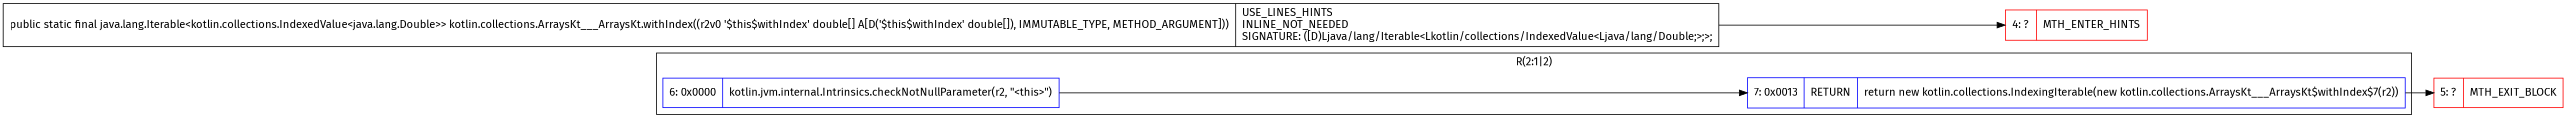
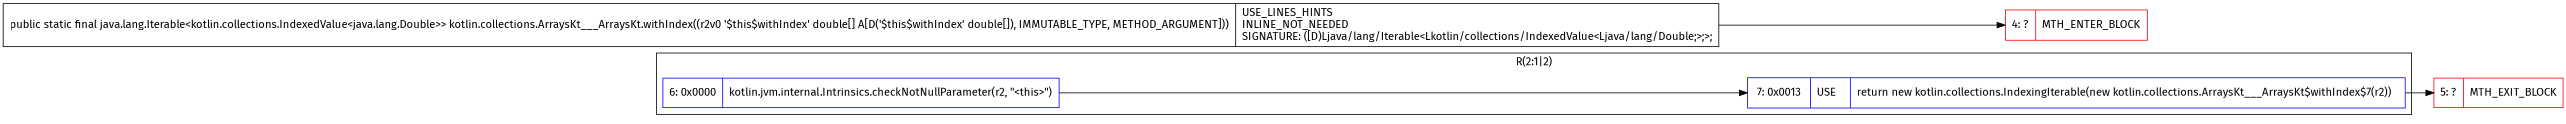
node "4: ?": text "MTH_ENTER_HINTS" -> "MTH_ENTER_BLOCK"
node "7: 0x0013": text "RETURN" -> "USE"
